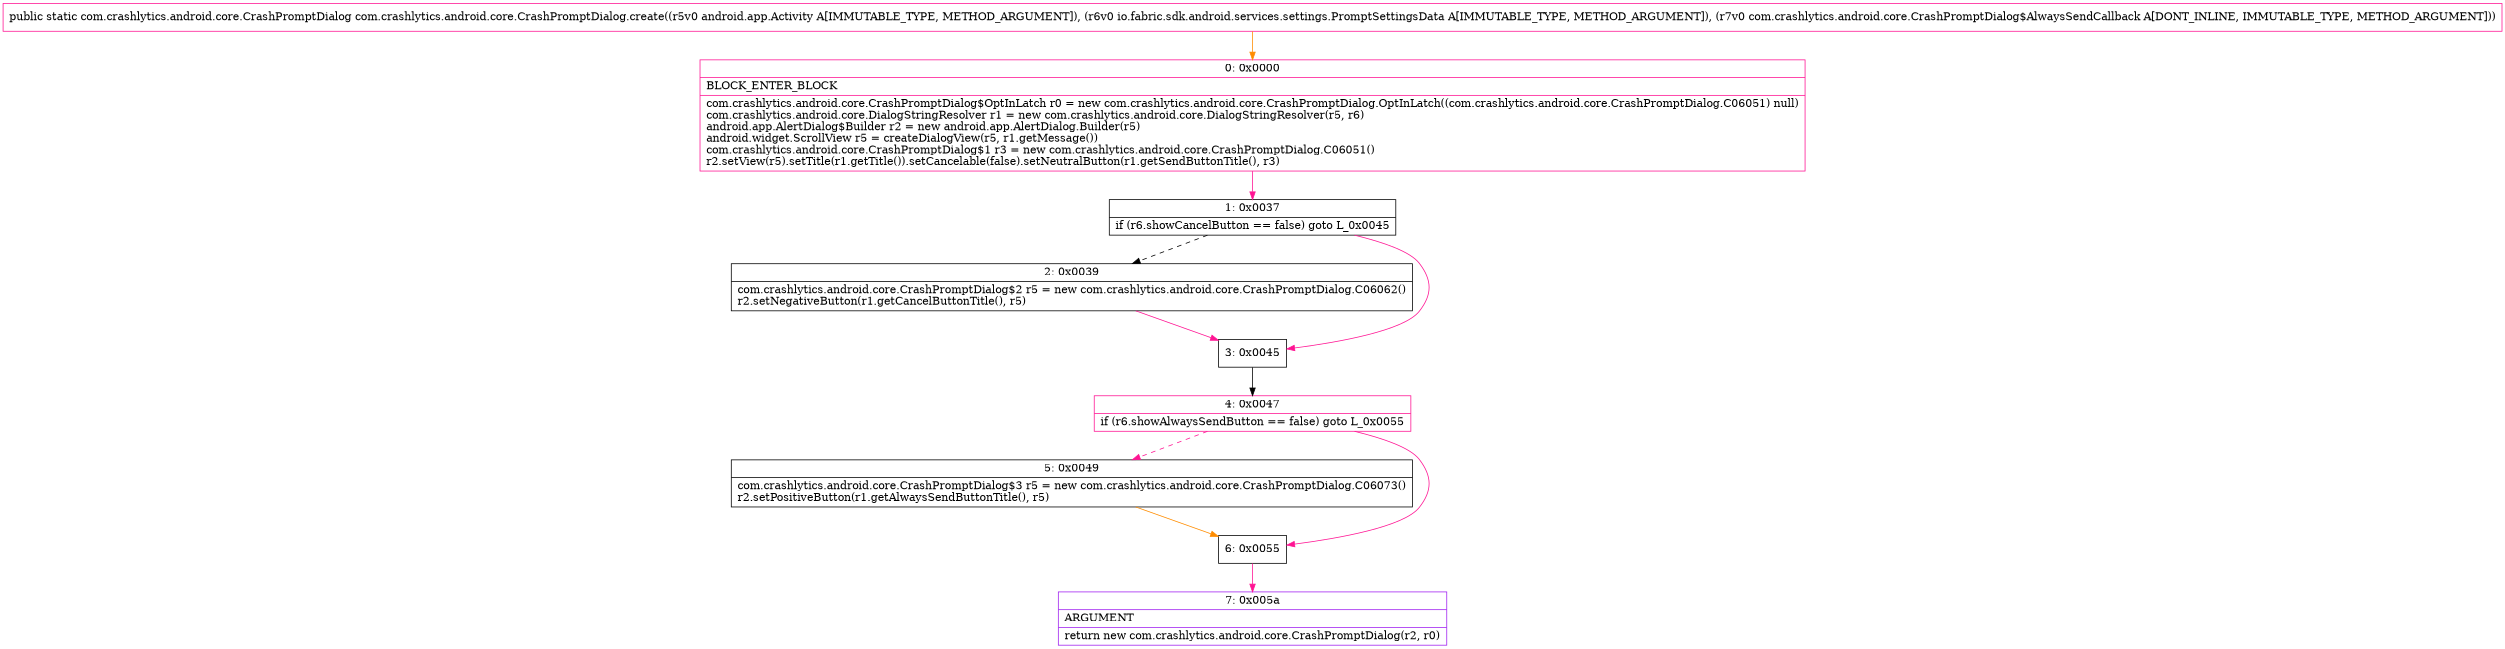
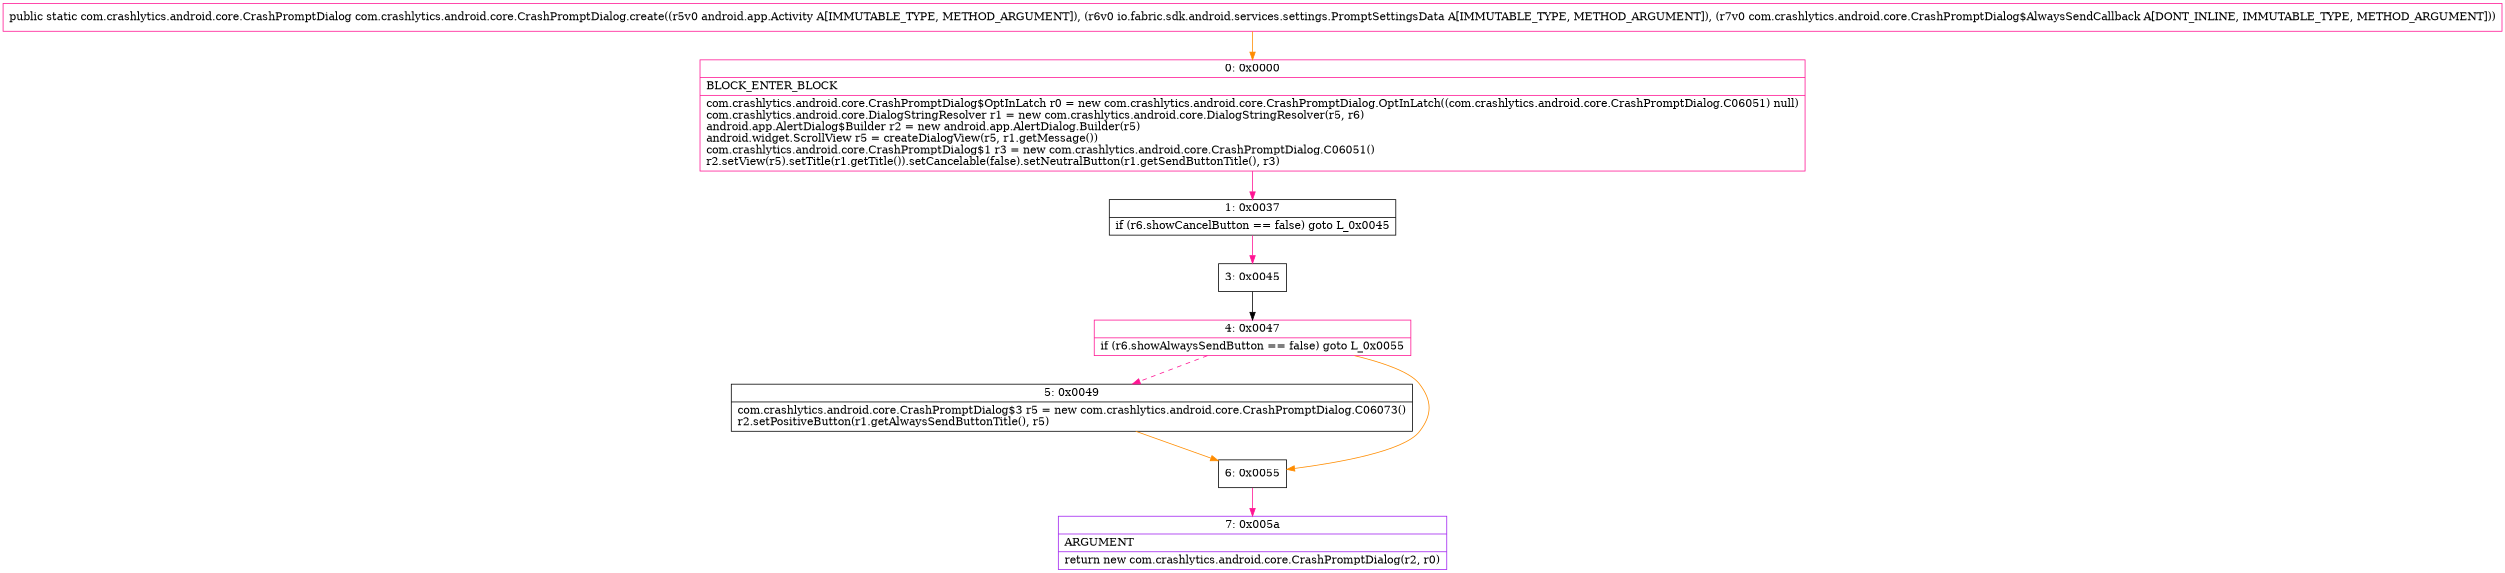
node "2: 0x0039": removed
edge "4: 0x0047" -> "6: 0x0055": color deeppink -> darkorange
